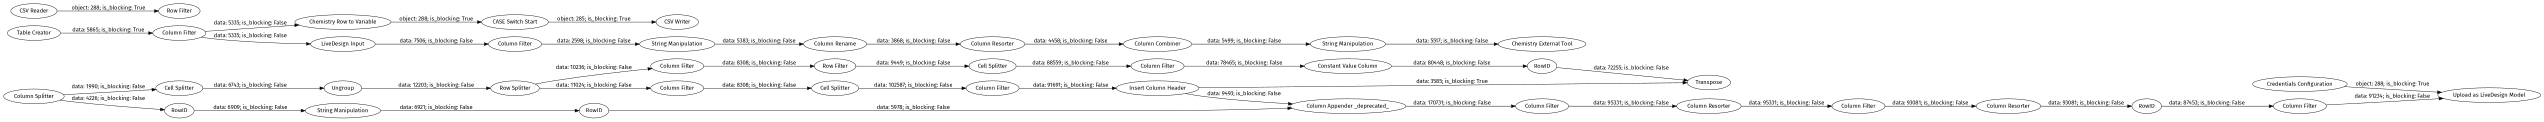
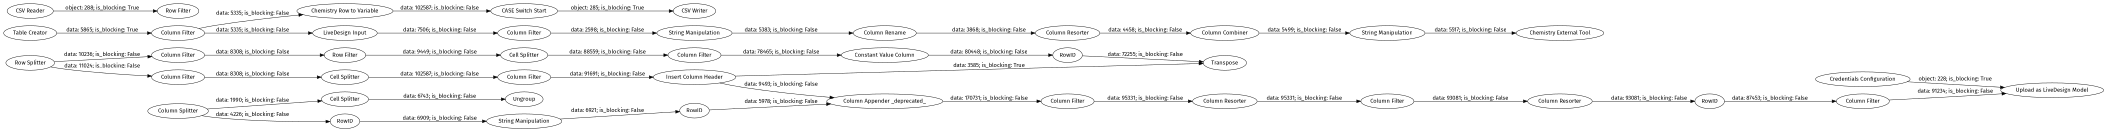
edge "Chemistry Row to Variable" -> "CASE Switch Start": label "object: 288; is_blocking: True" -> "data: 102587; is_blocking: False"
edge "Credentials Configuration" -> "Upload as LiveDesign Model": label "object: 288; is_blocking: True" -> "object: 228; is_blocking: True"
edge "Ungroup" -> "Row Splitter": removed, label "data: 12203; is_blocking: False"
